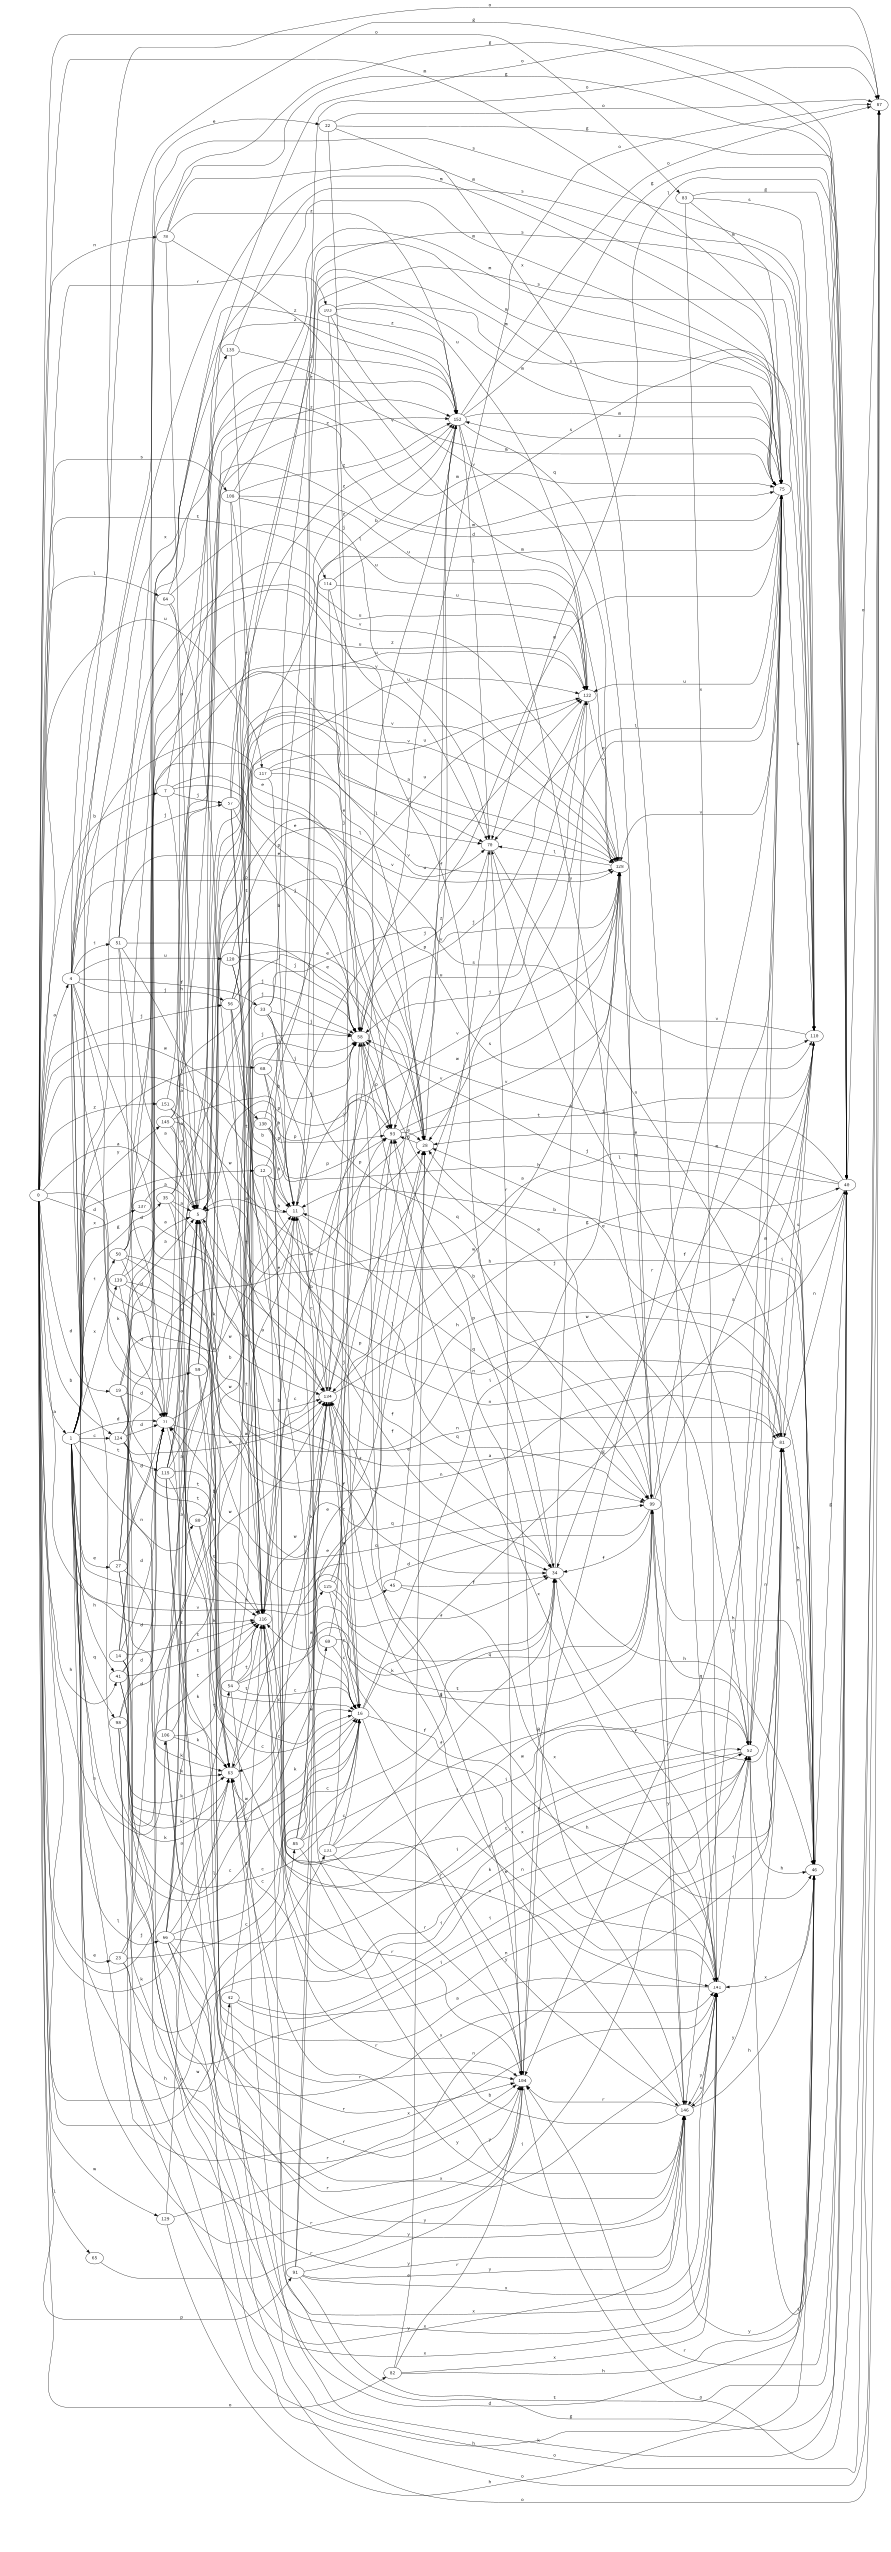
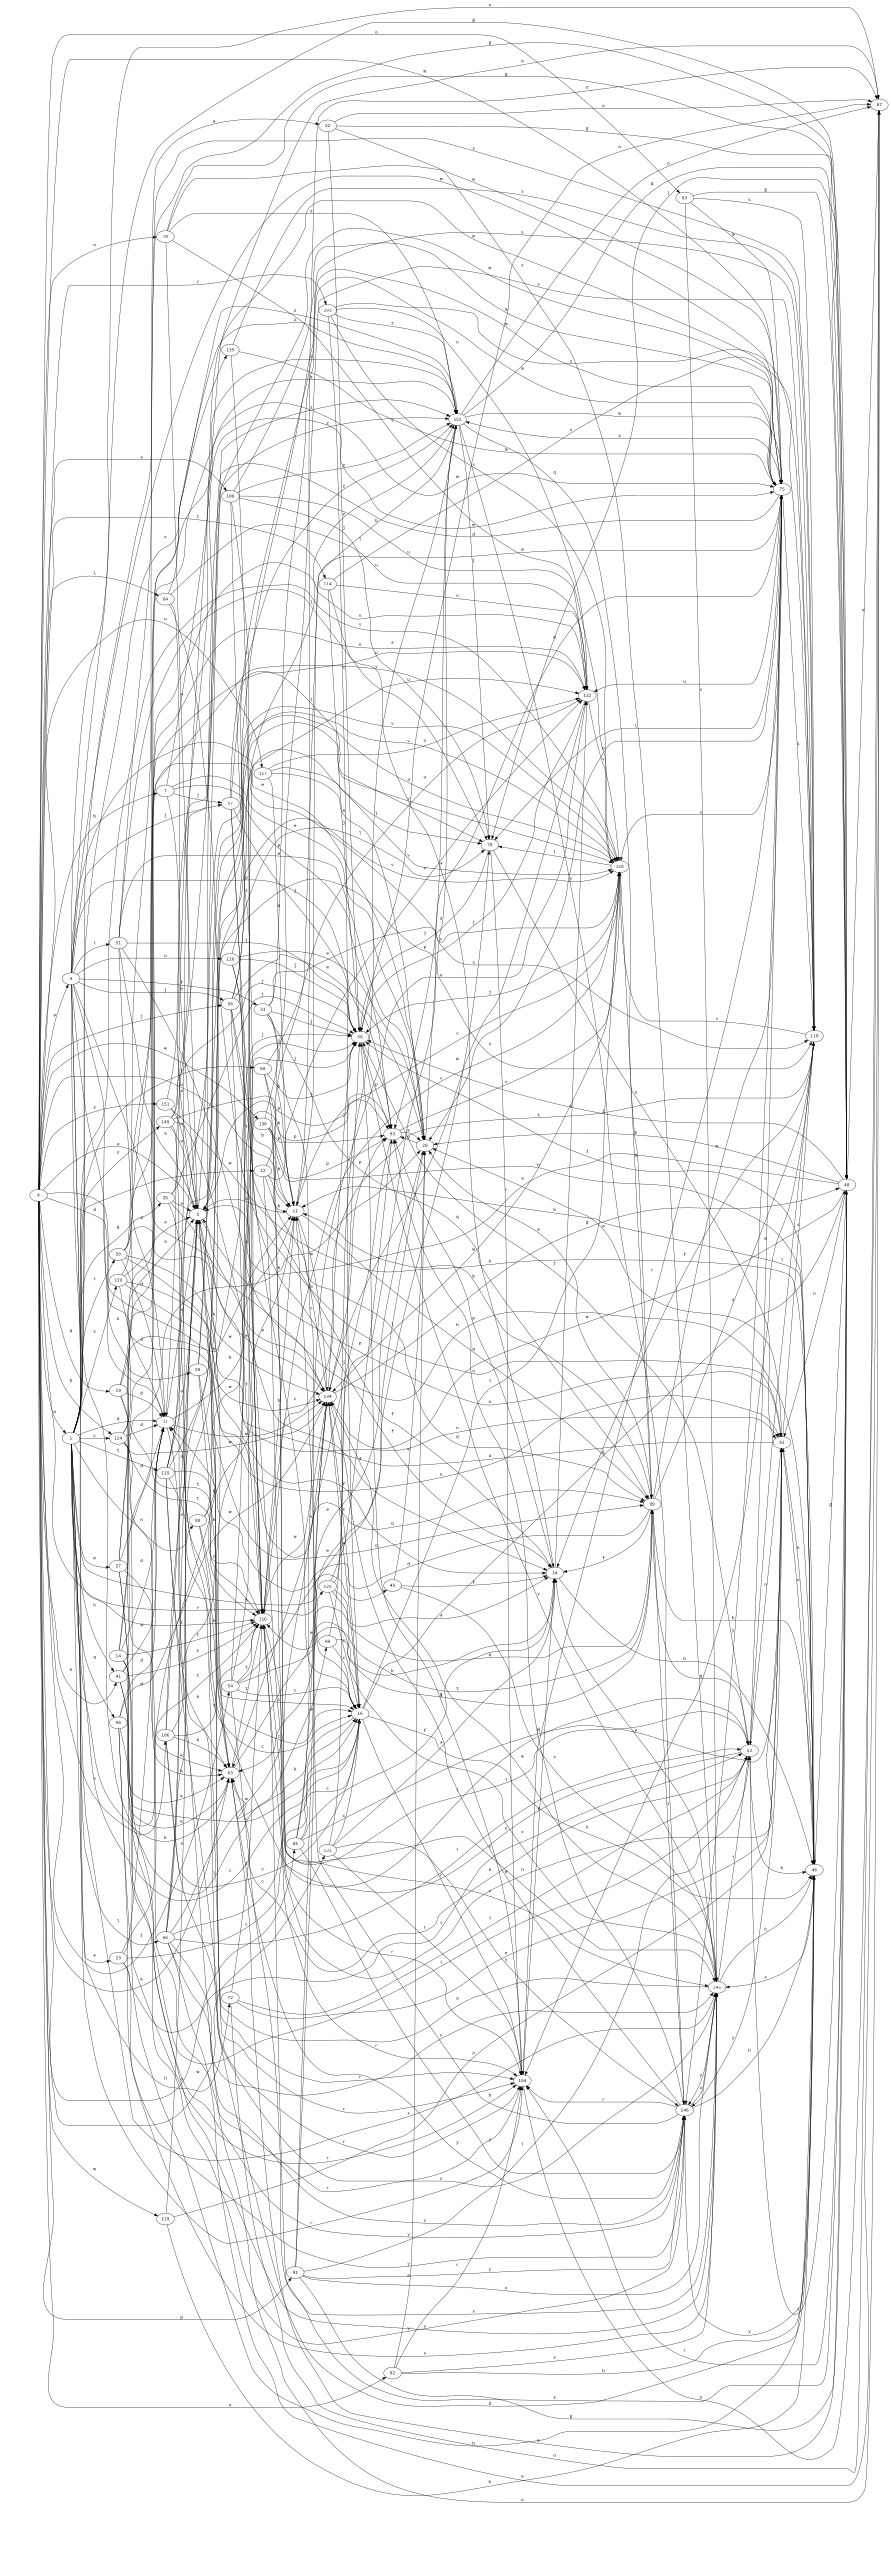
node "137": removed
edge "52" -> "70": removed, label "l"
edge "141" -> "46": added, label "h"
node "42": label "42" -> "72"
node "65": removed
